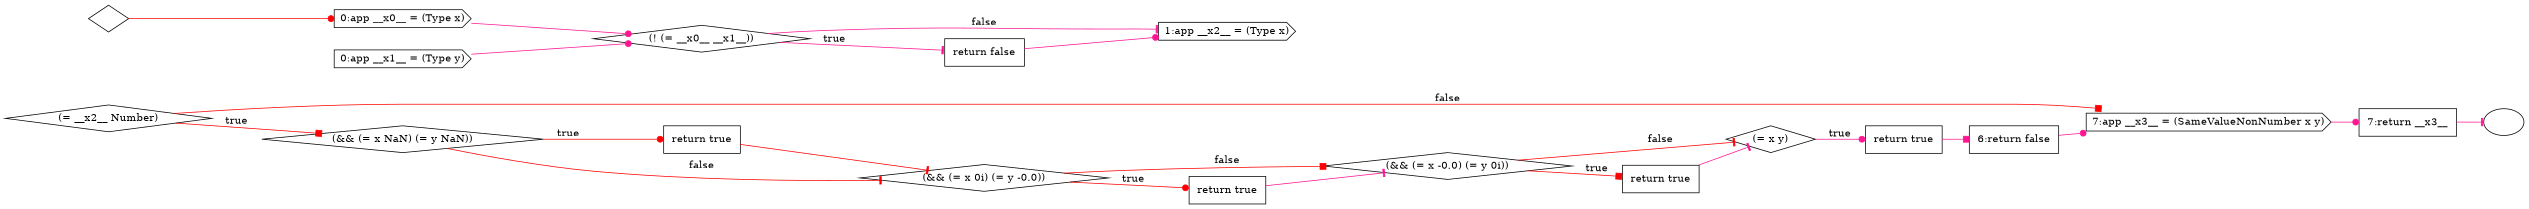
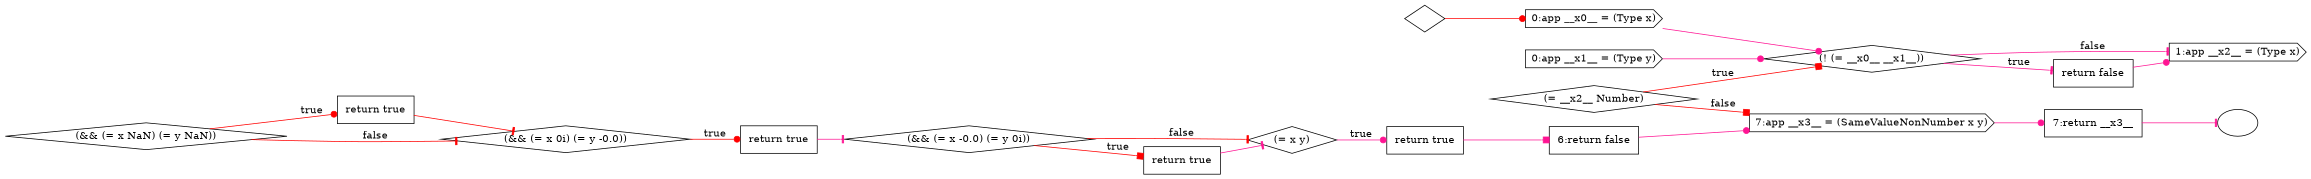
edge "(= __x2__ Number)" -> "(&& (= x NaN) (= y NaN))": now "(= __x2__ Number)" -> "(! (= __x0__ __x1__))"
edge "(&& (= x 0i) (= y -0.0))" -> "(&& (= x -0.0) (= y 0i))": removed, label "false"
